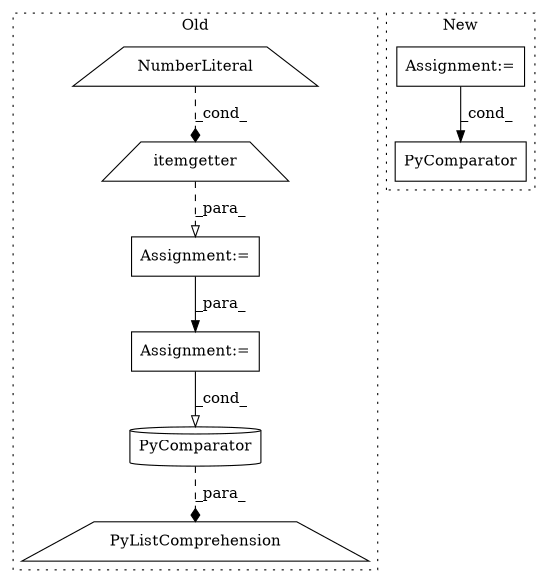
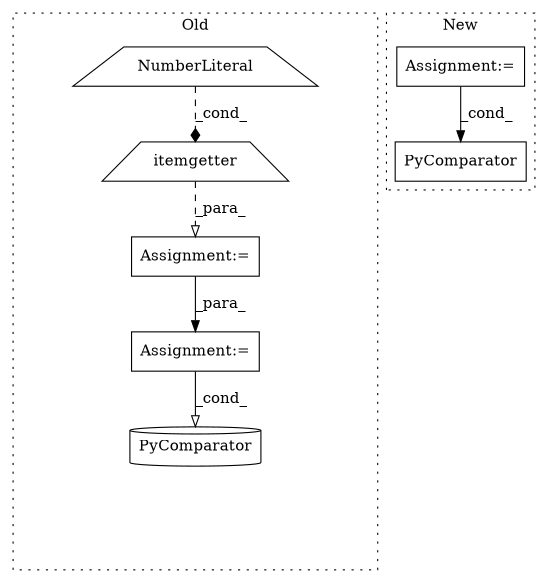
node "PyListComprehension": removed
